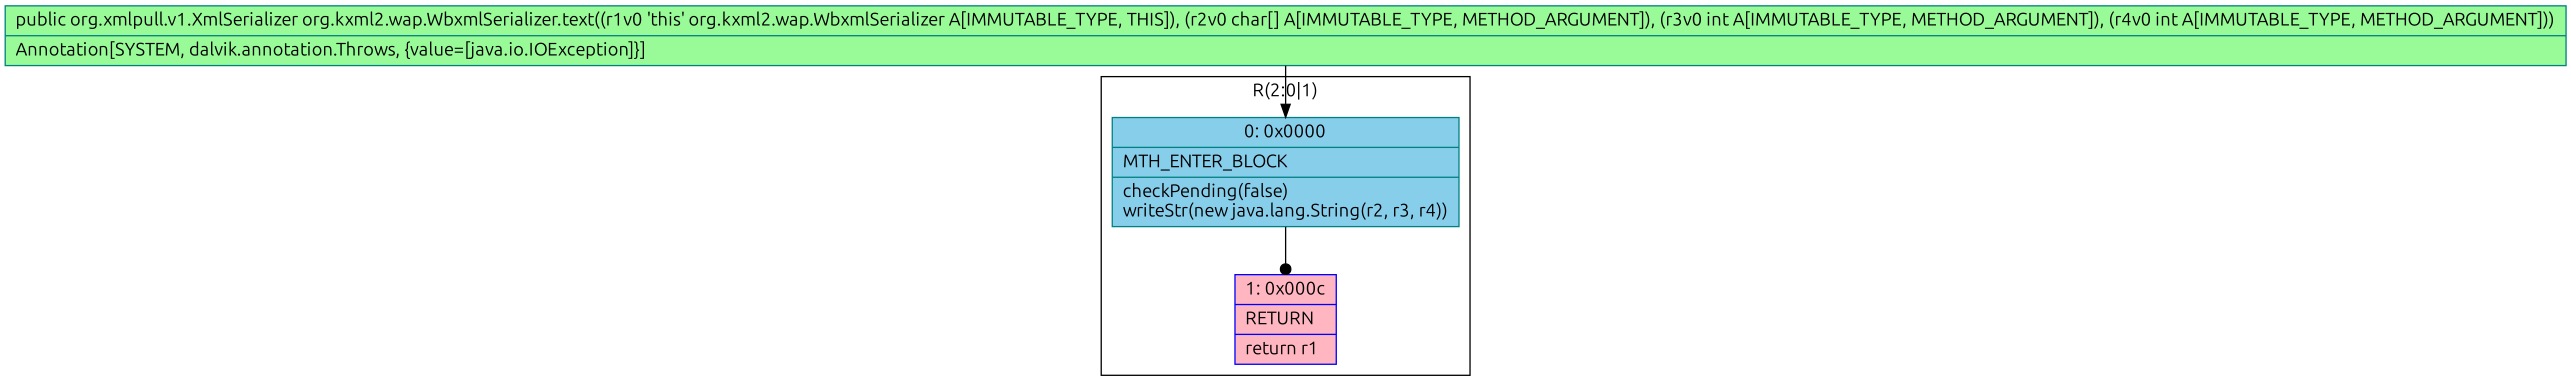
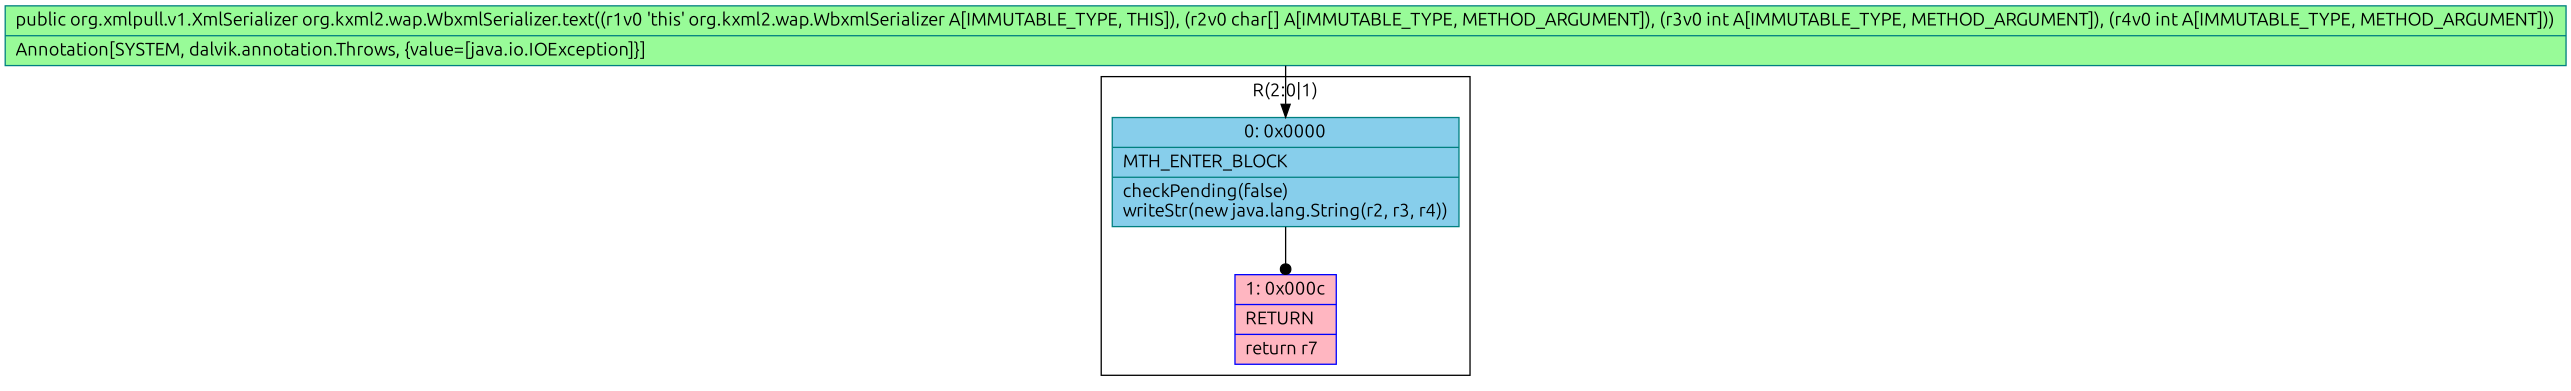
node "1: 0x000c": text "return r1" -> "return r7"
